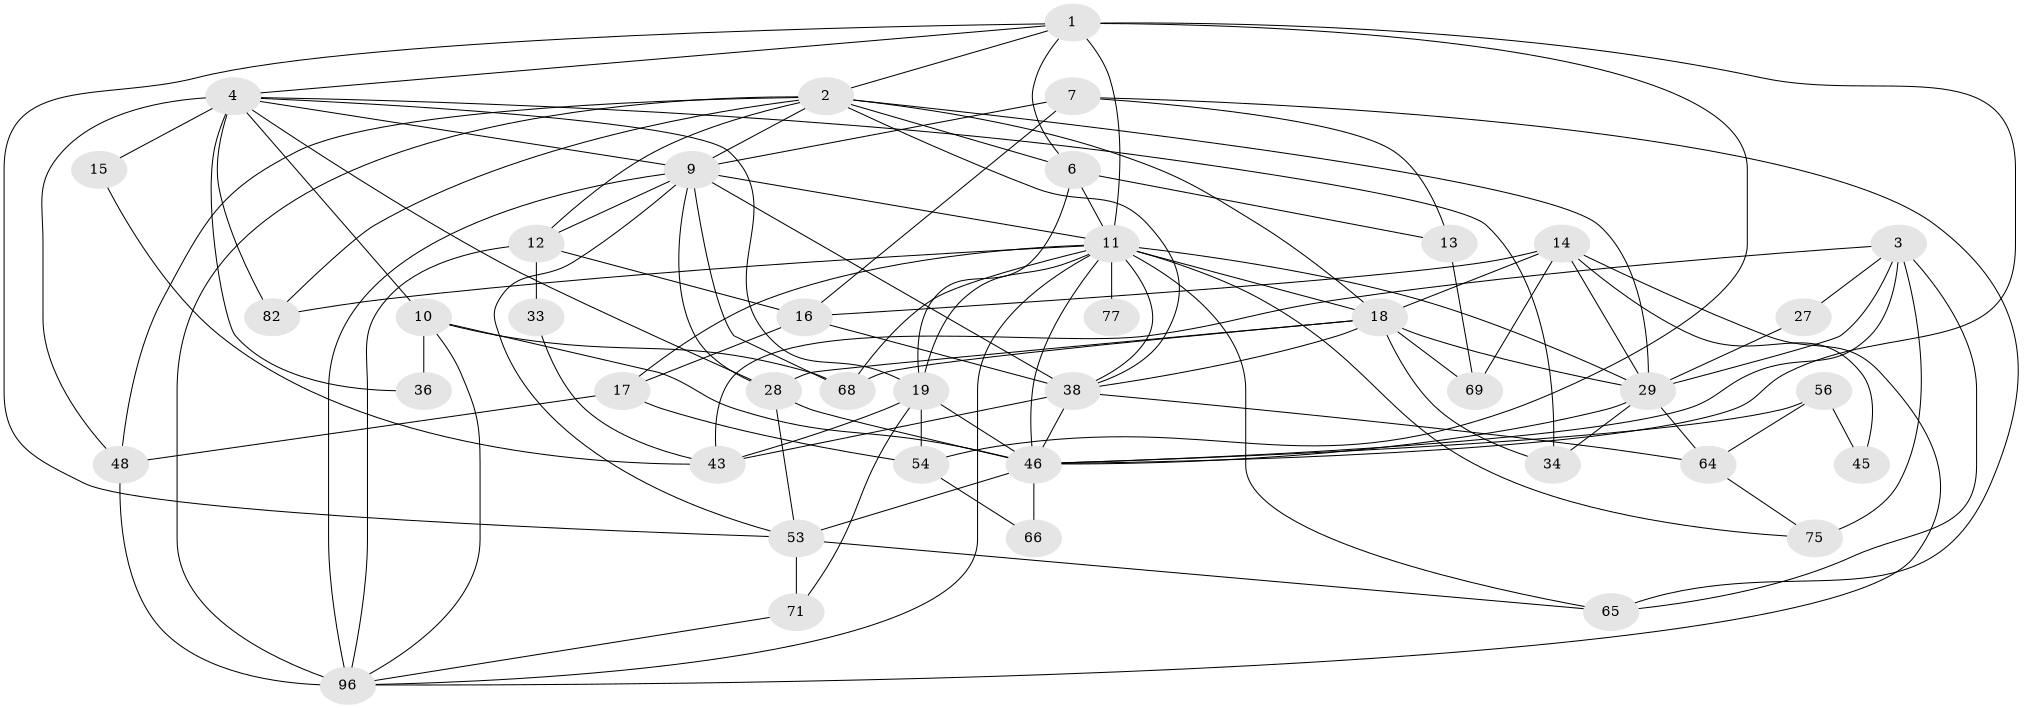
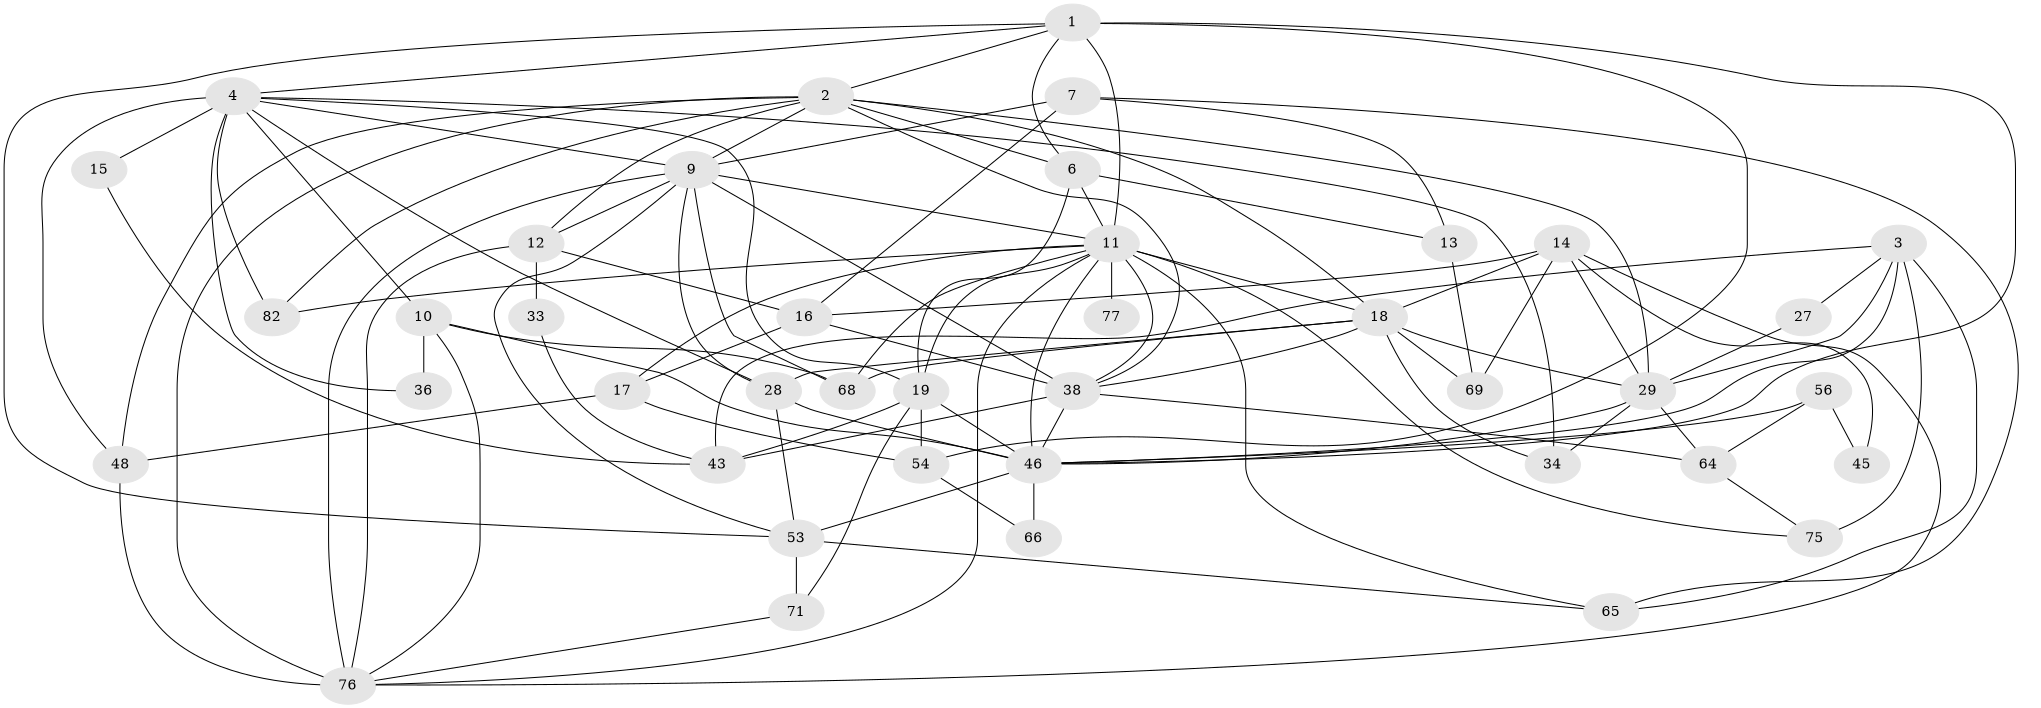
edge "11" -- "29": removed
node "96": label "96" -> "76"
